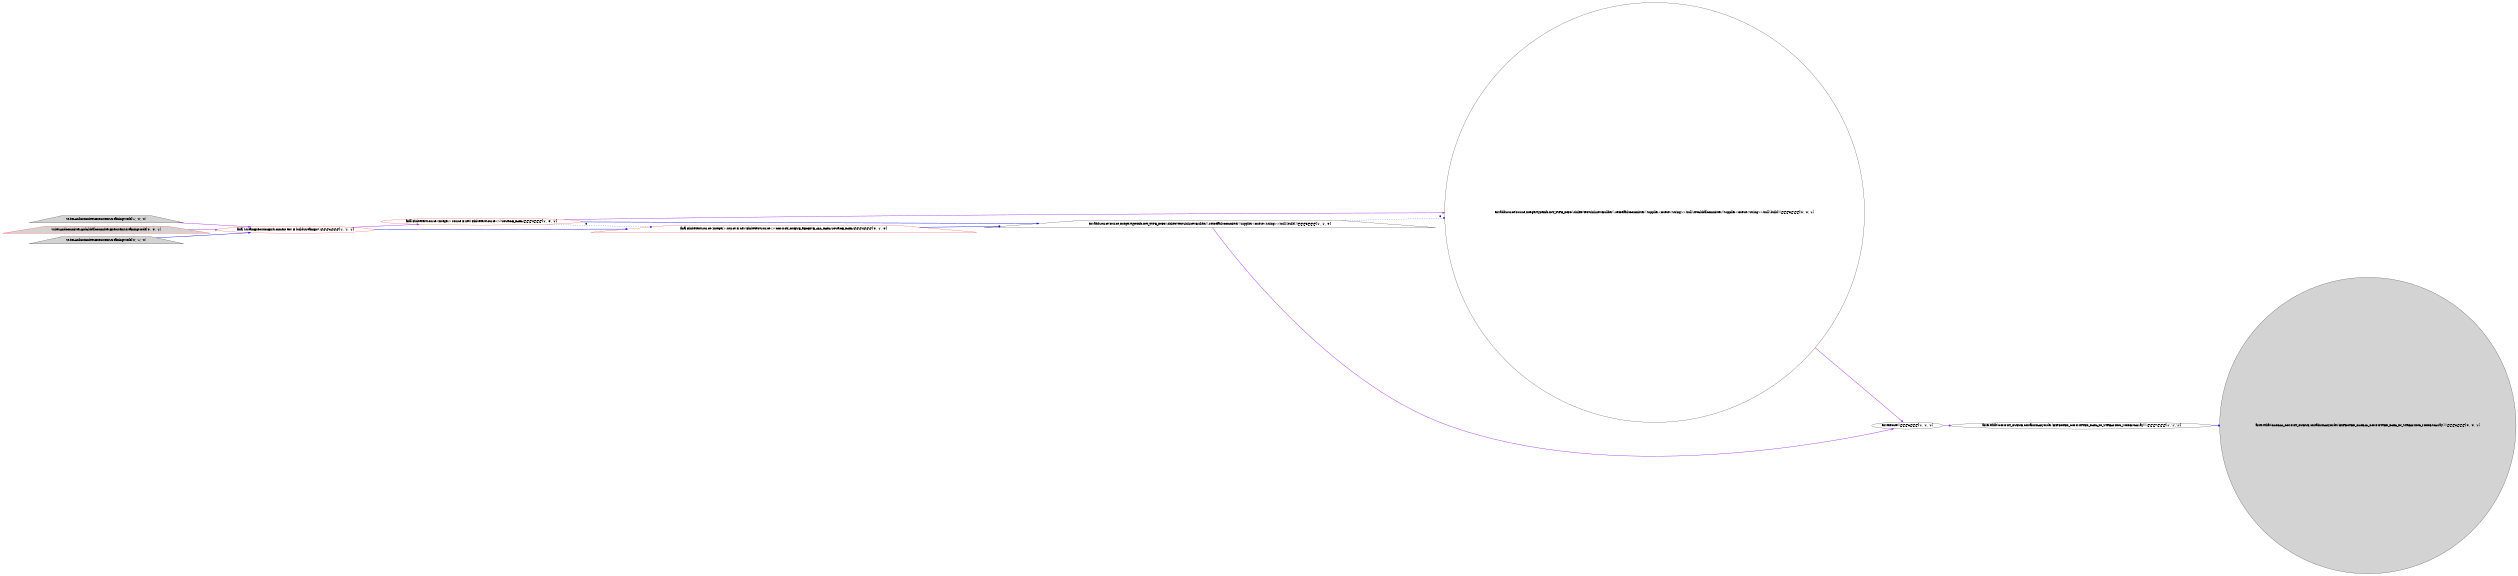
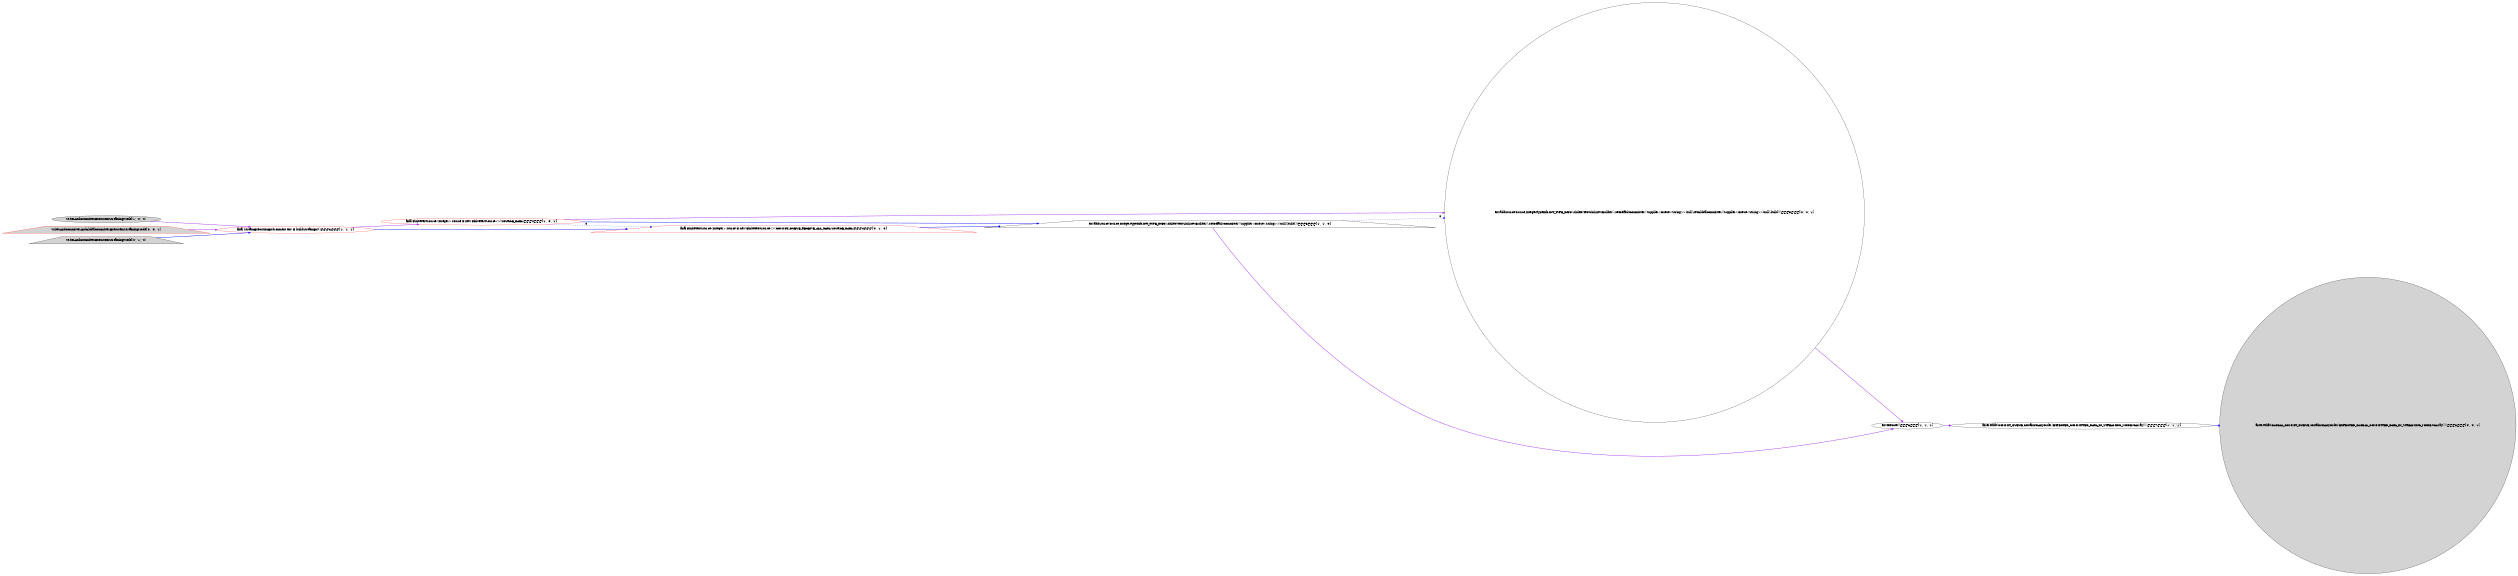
node "writerAndCommitterExecuteInStreamingMode['1', '0', '0']": shape trapezium -> ellipse
